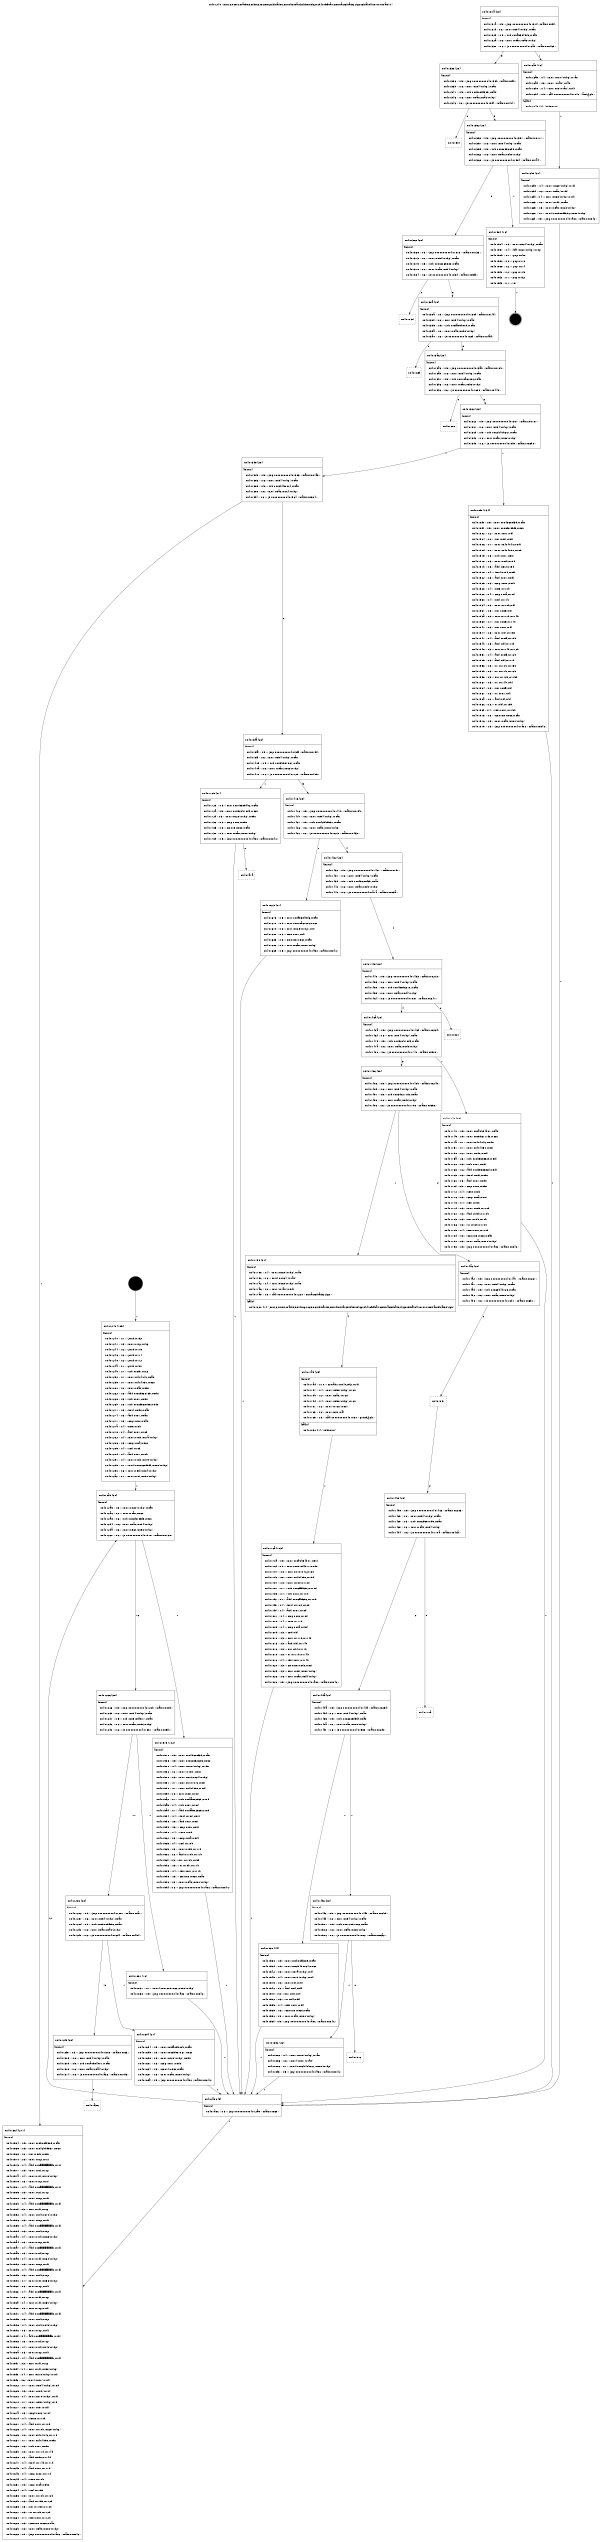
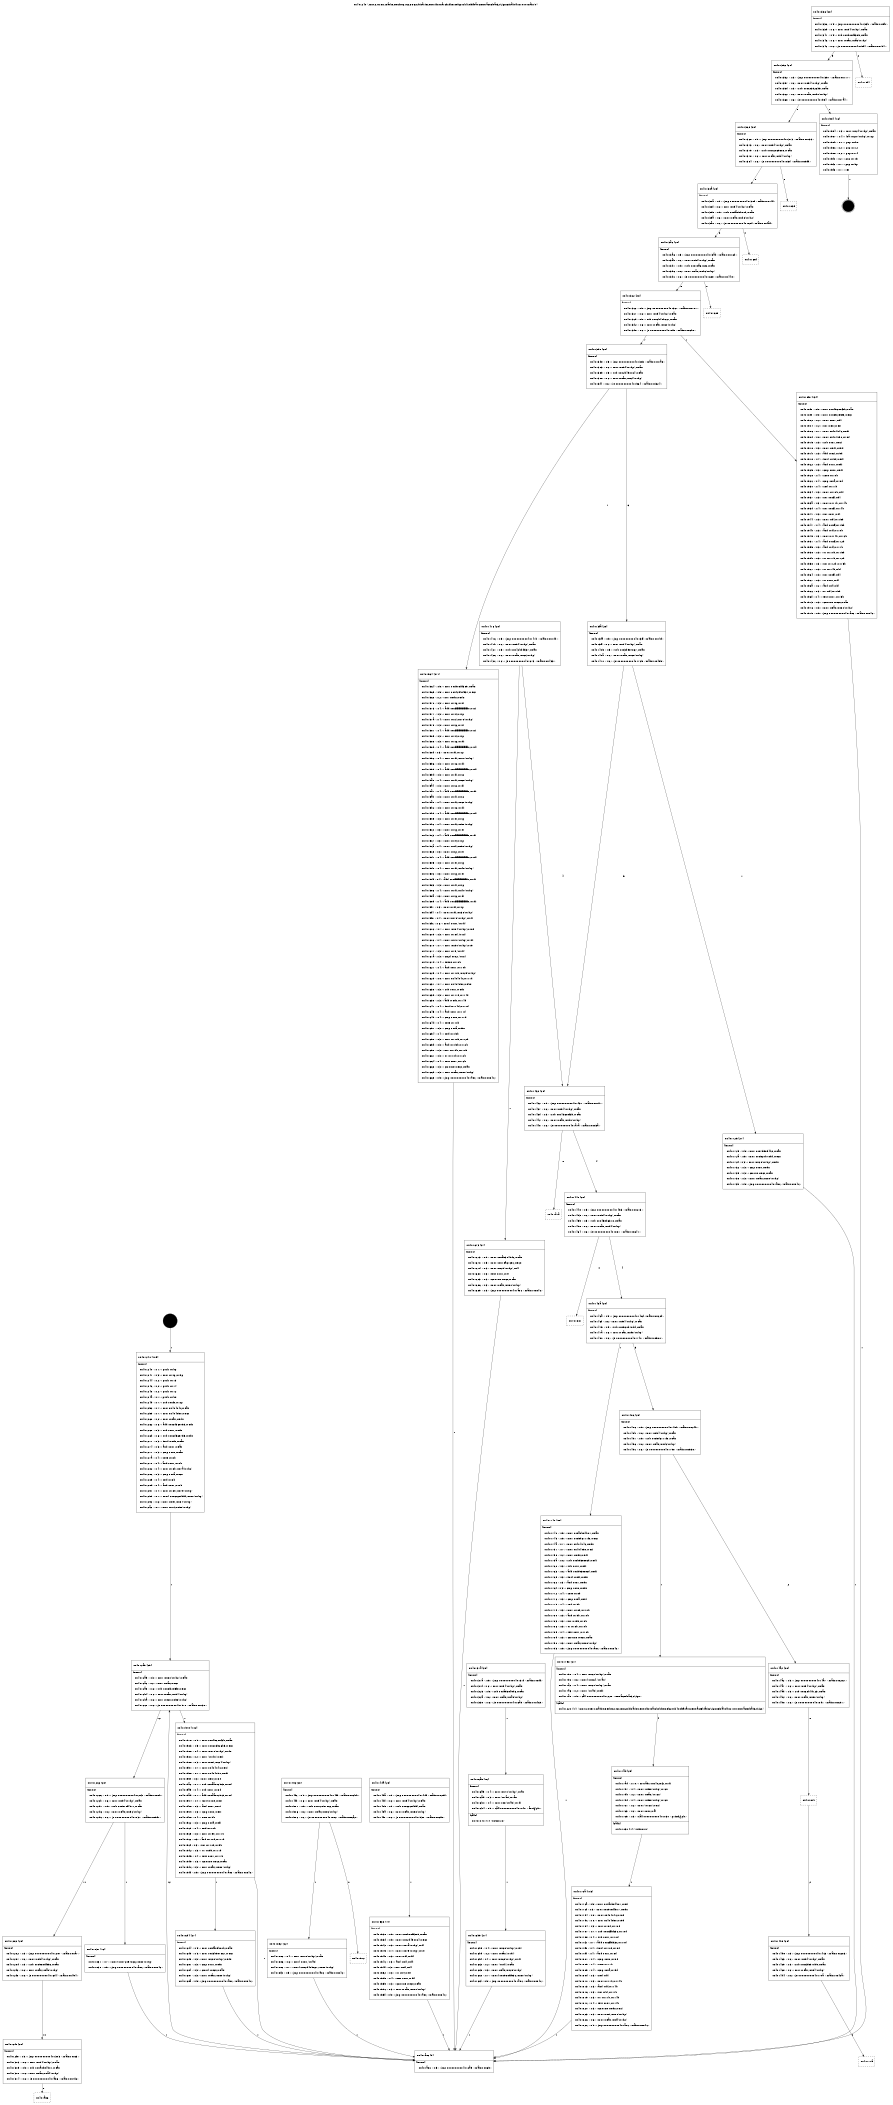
edge "0x40131a [28]" -> "0x401336 [28]": removed, label "9"
edge "0x4013fa [28]" -> "0x401416 [28]": now "0x4013fa [28]" -> "0x401432 [28]"
edge "0x401725 [27]" -> "0x401a7a": now "0x401432 [28]" -> "0x401a7a"
edge "0x4014be [28]" -> "0x4014da [28]": removed, label "2"
edge "0x4014da [28]" -> "0x4014f6 [28]": removed, label "1"
edge "0x4012e2 [28]" -> "0x4016d4 [27]": now "0x40197e [102]" -> "0x4016d4 [27]"
edge "0x401a8c [5]" -> "0x401564 [271]": reversed
